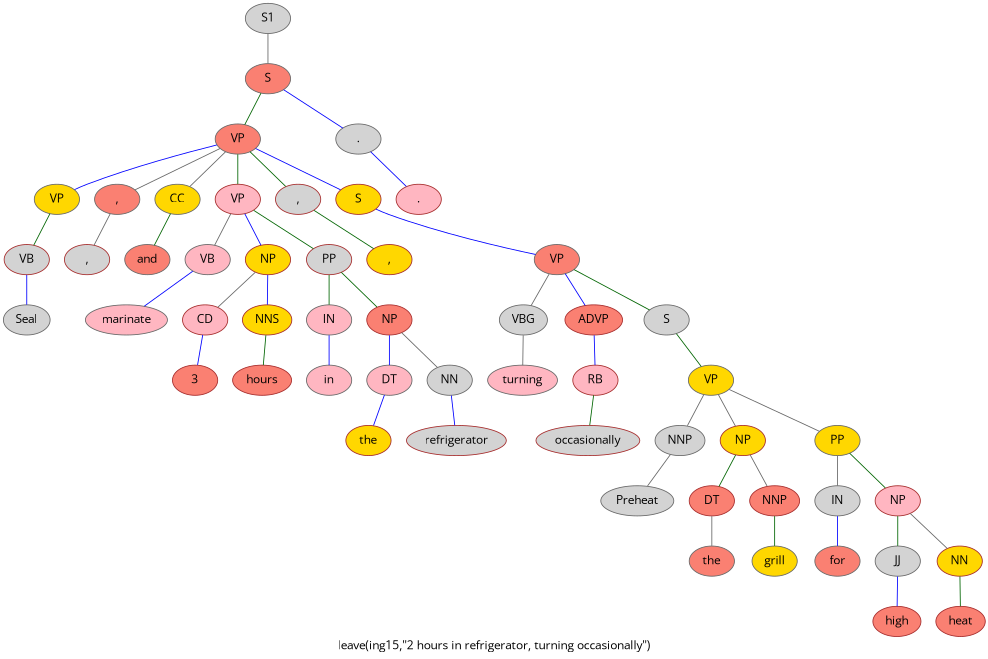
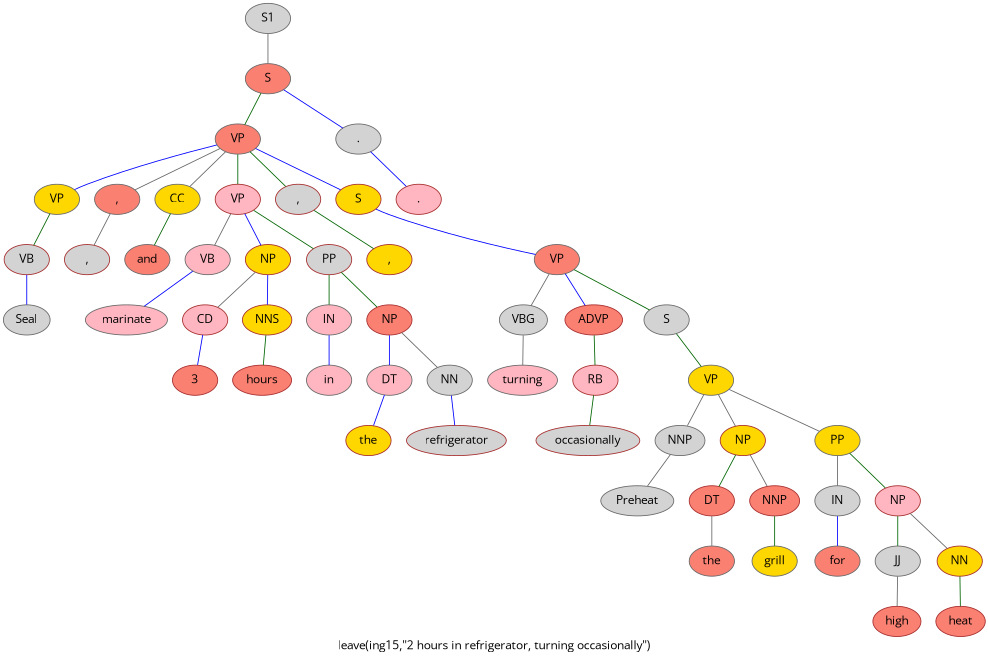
edge "ADVP" -- "RB": color blue -> darkgreen
edge "JJ" -- "high": color blue -> gray40
